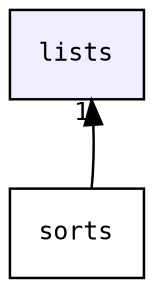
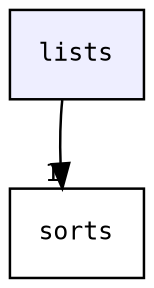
edge "sorts" -> "lists": reversed
